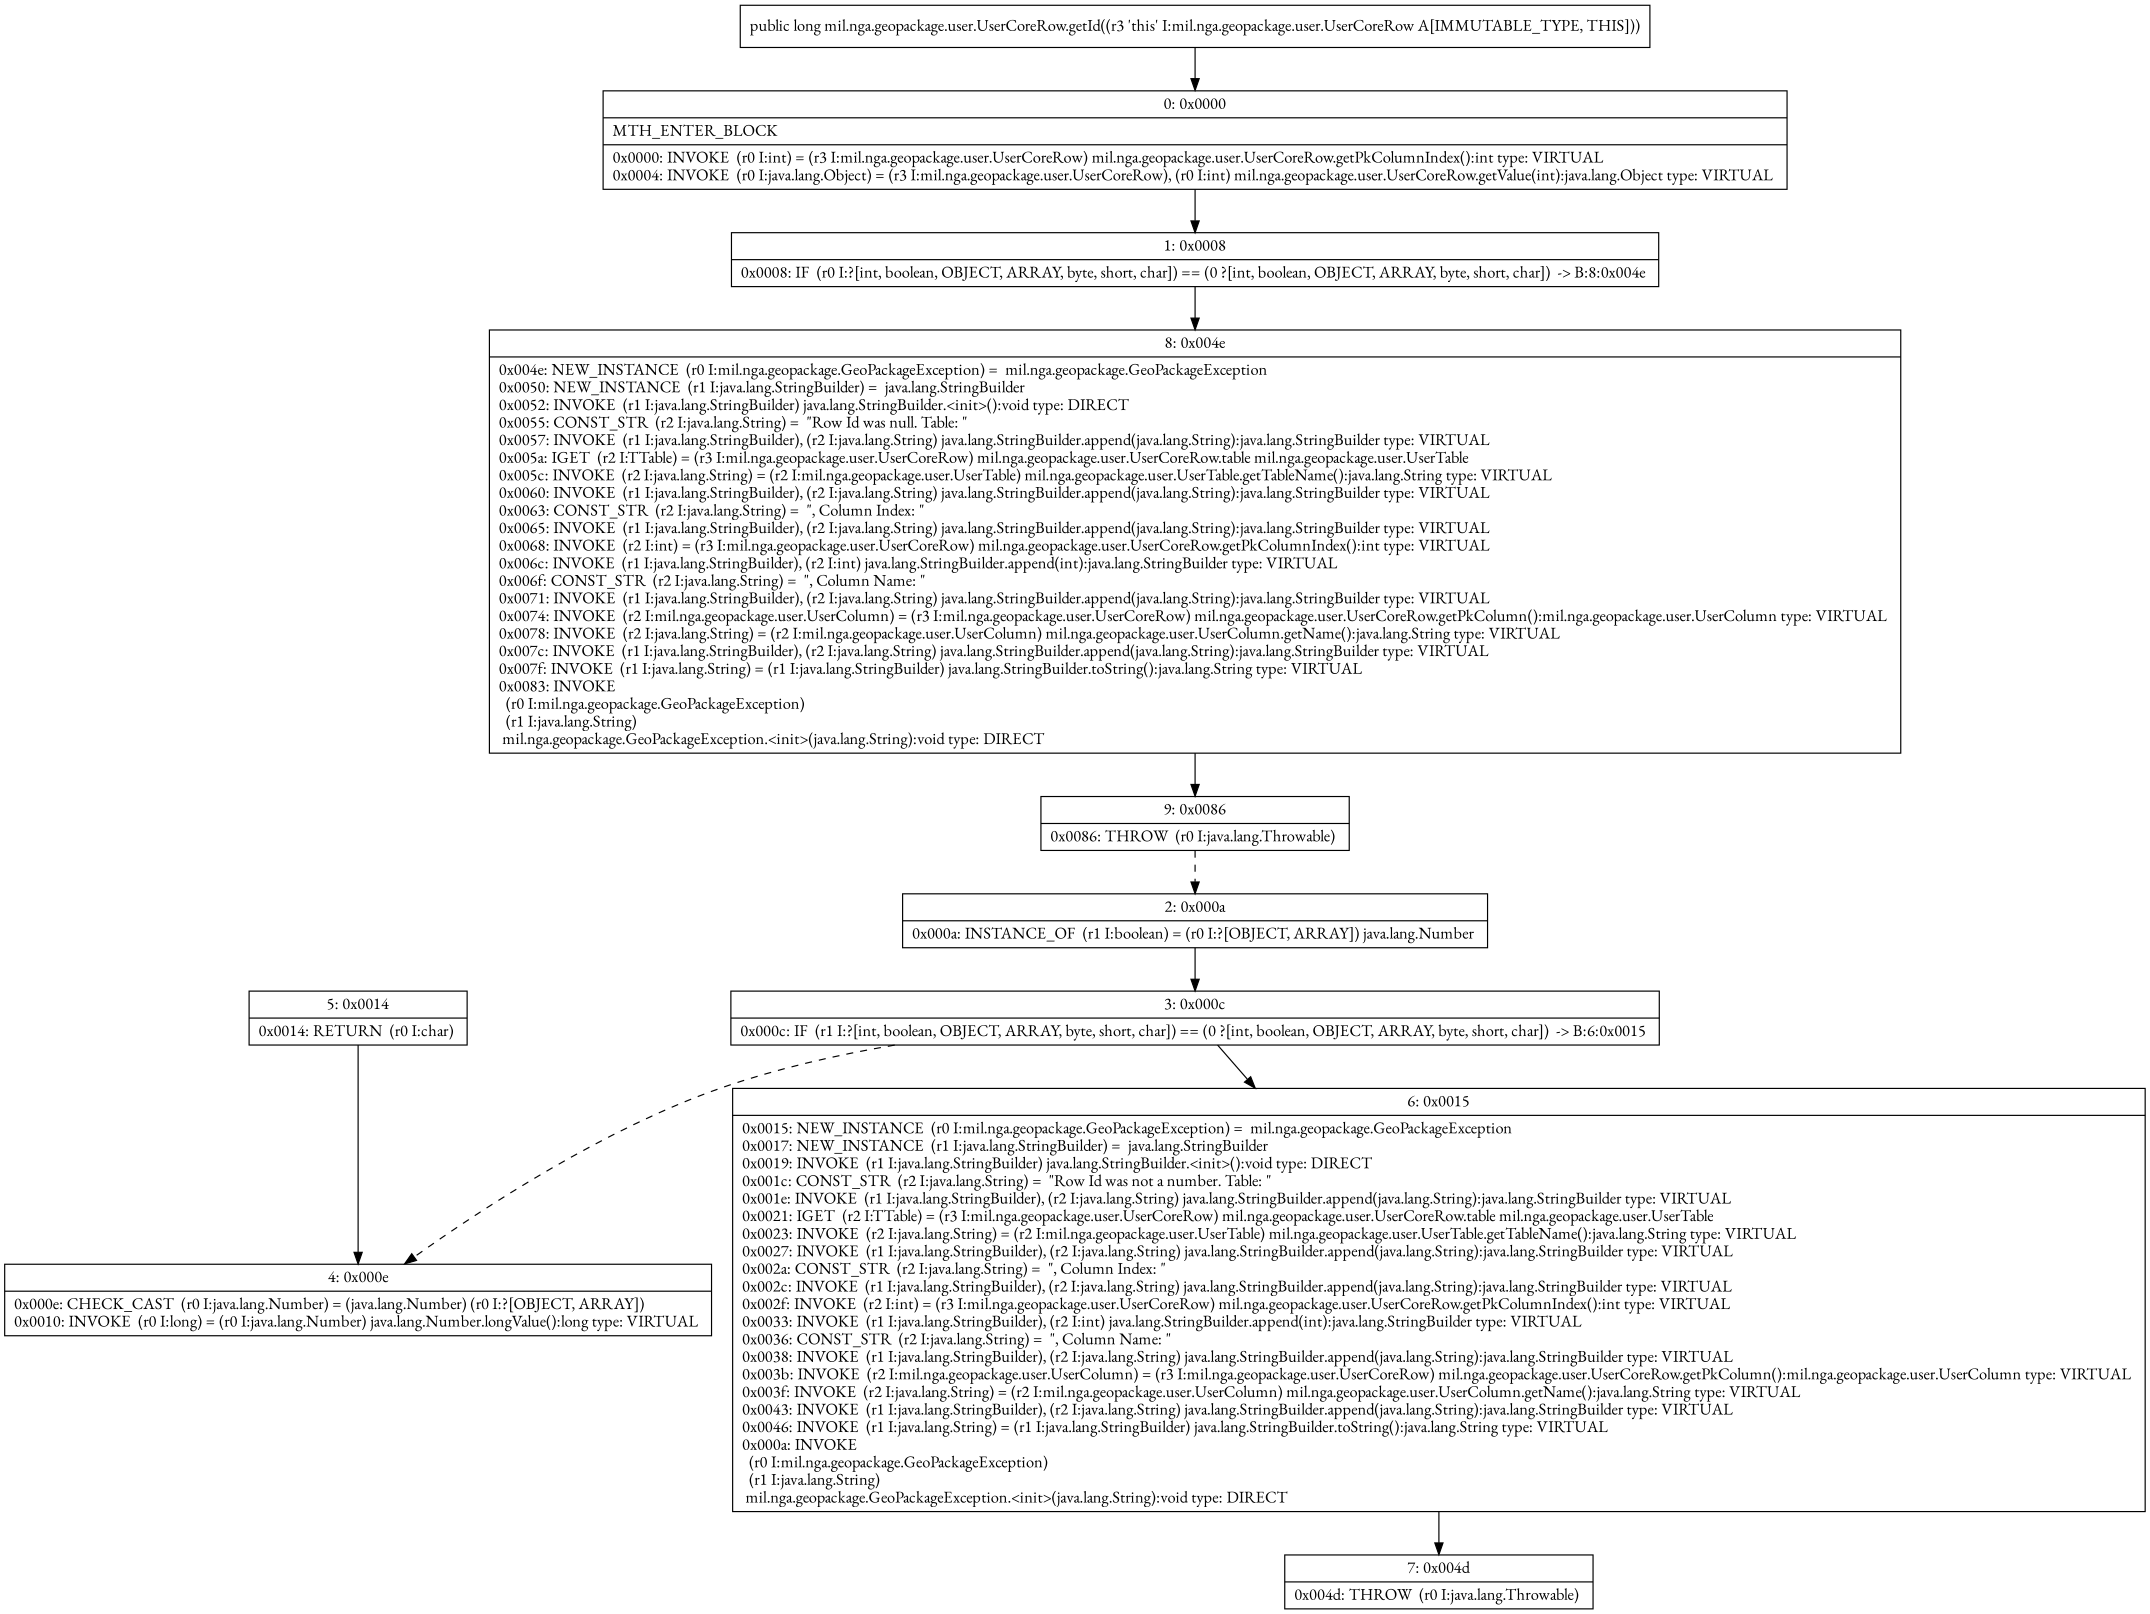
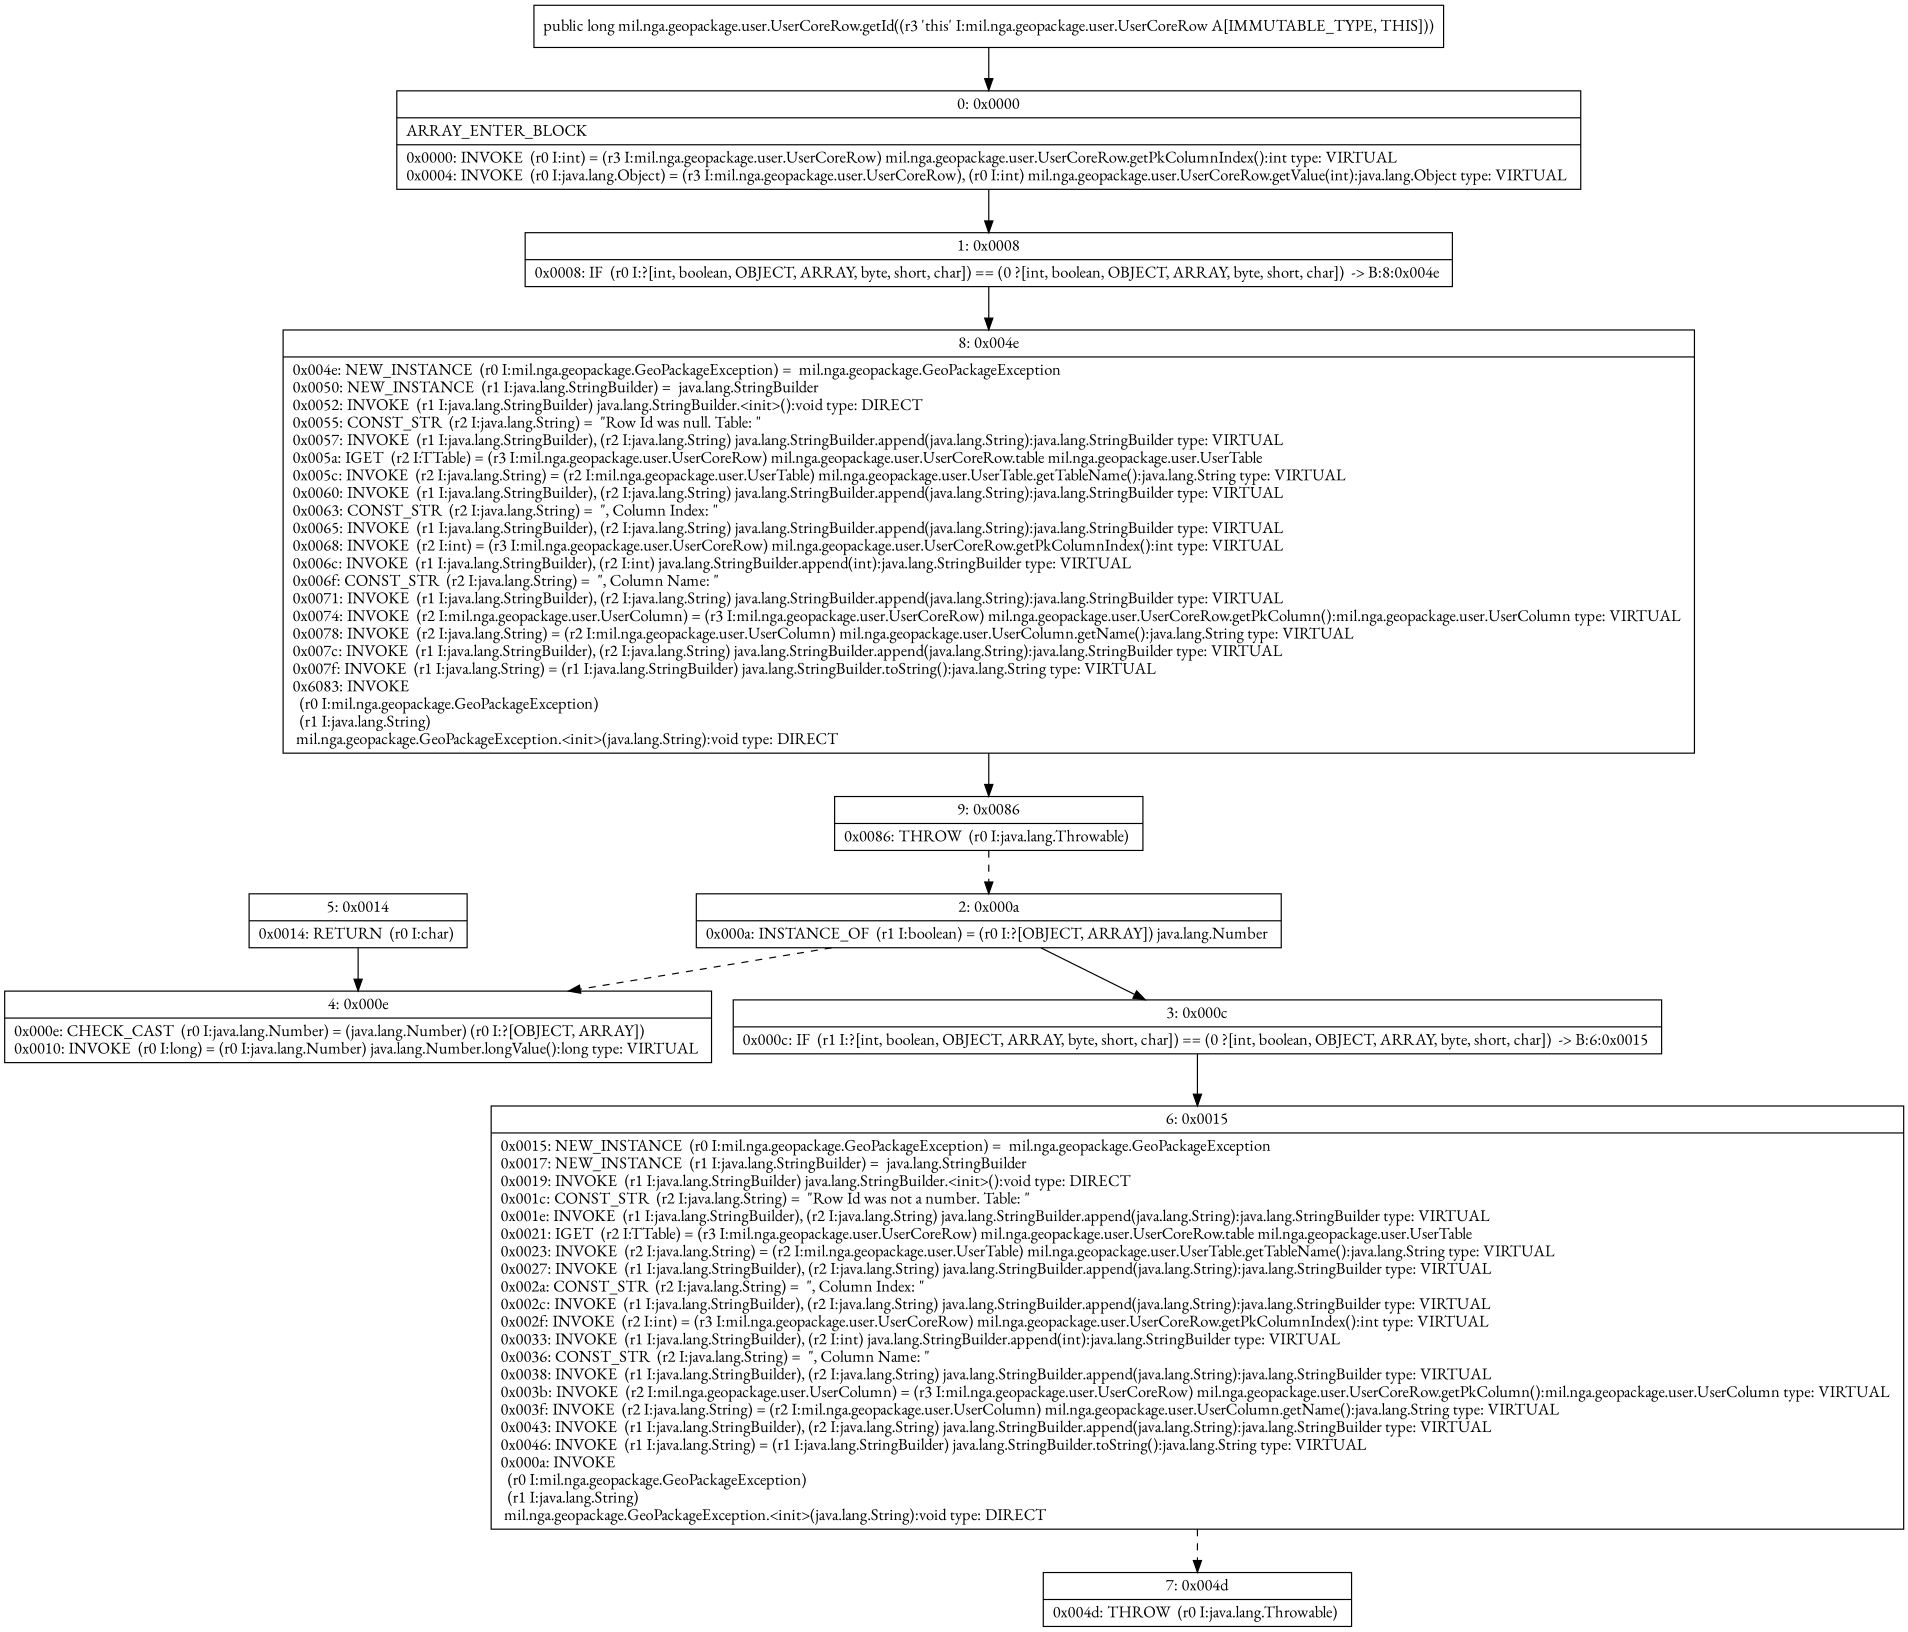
node "0: 0x0000": text "MTH_ENTER_BLOCK" -> "ARRAY_ENTER_BLOCK"
node "8: 0x004e": text "0x0083: INVOKE" -> "0x6083: INVOKE"
edge "3: 0x000c" -> "4: 0x000e": now "2: 0x000a" -> "4: 0x000e"
edge "6: 0x0015" -> "7: 0x004d": style solid -> dashed
